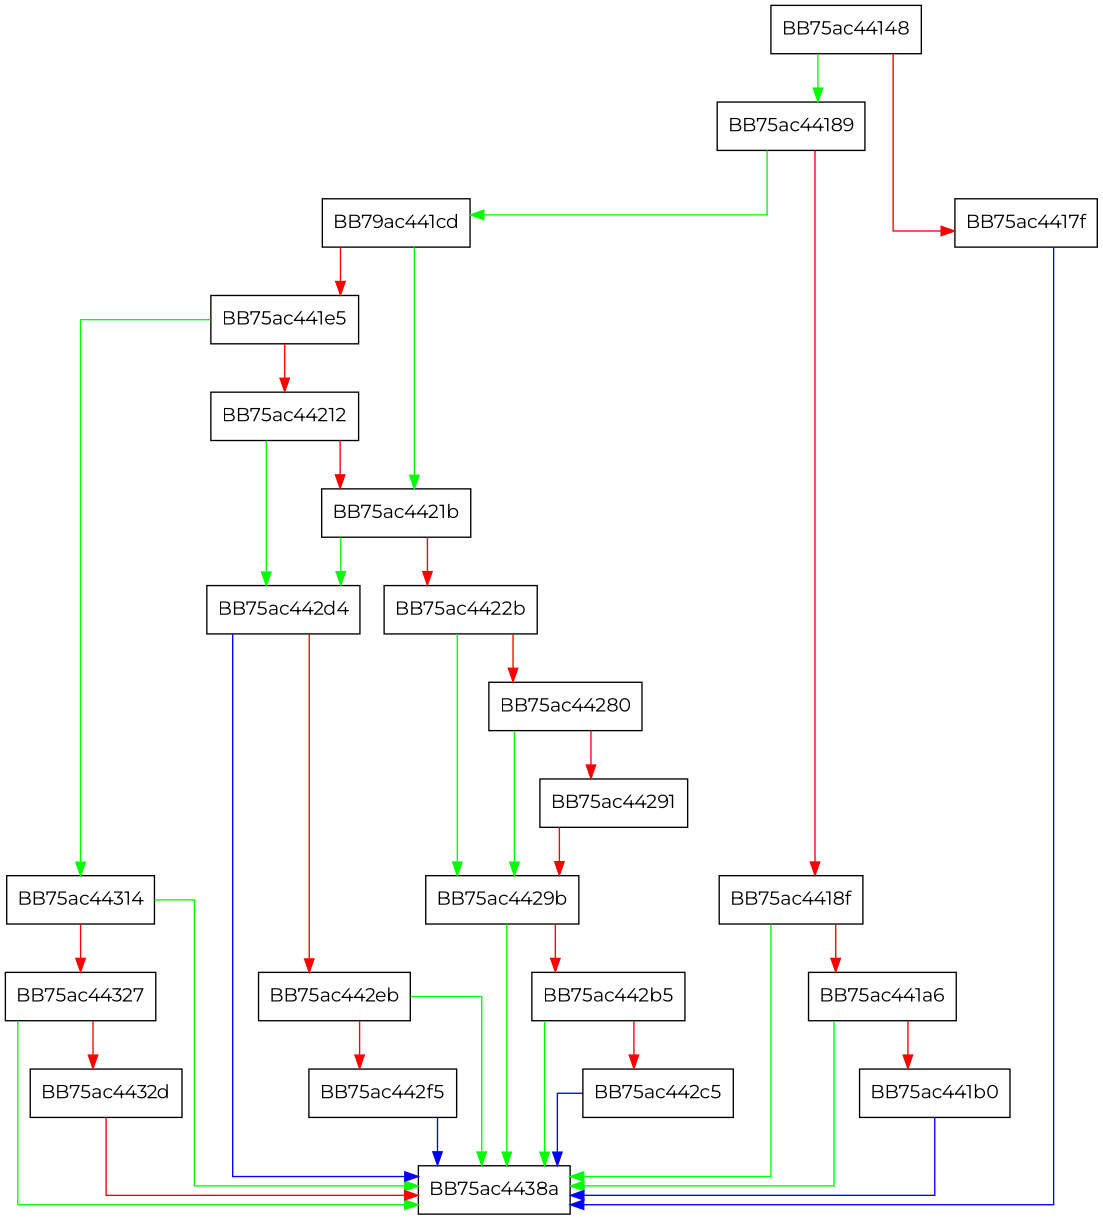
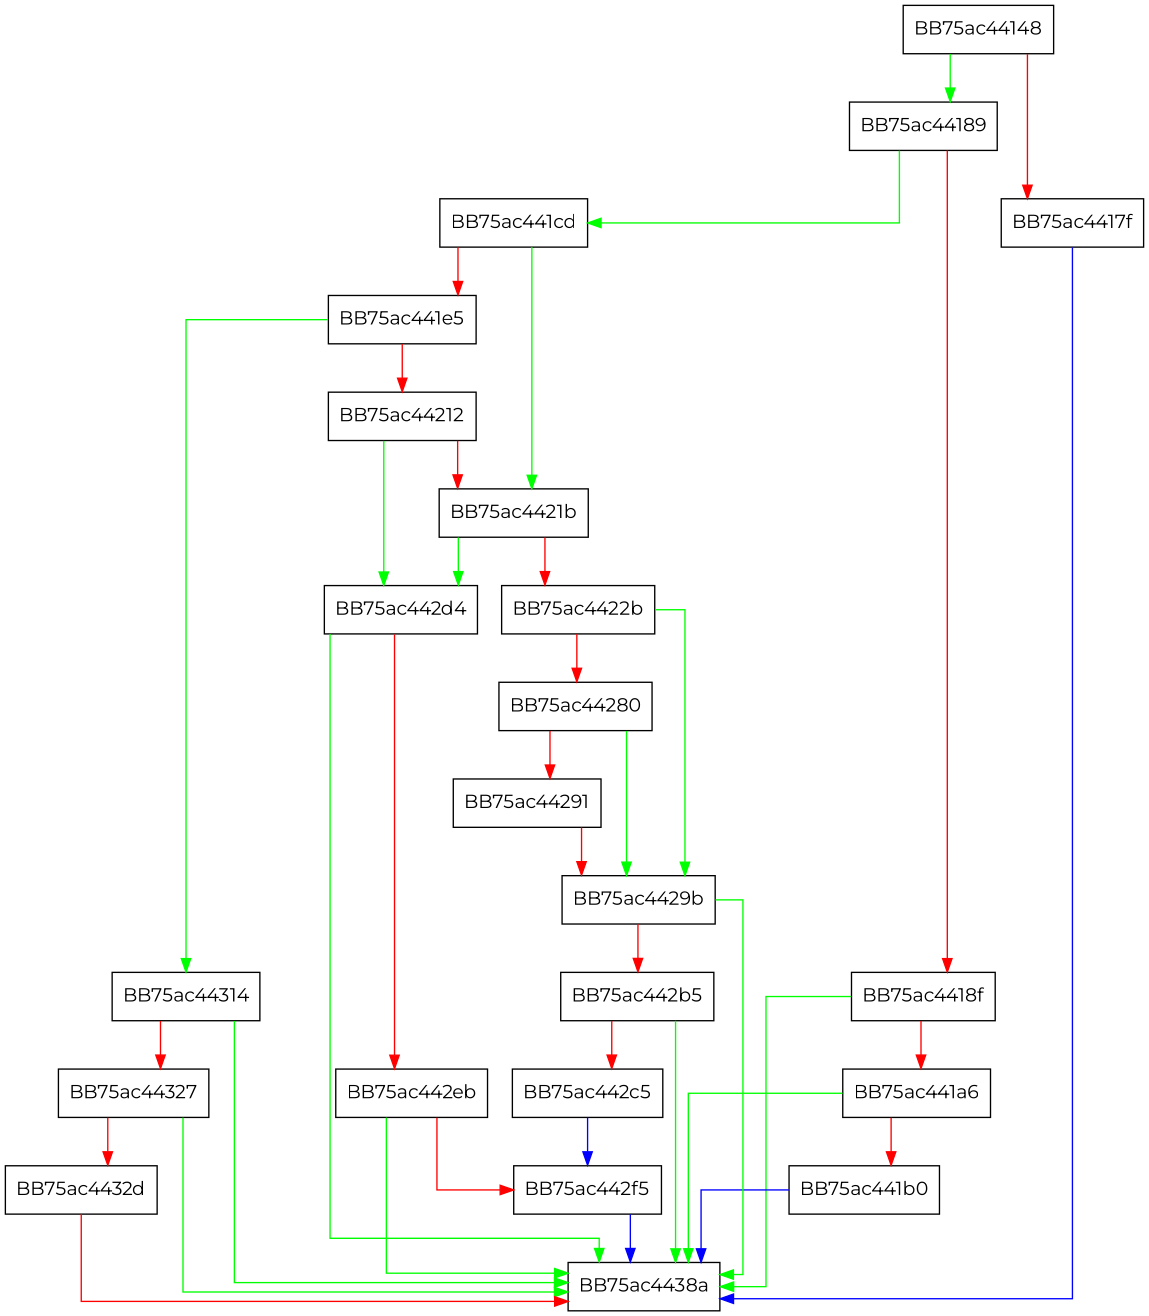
node "BB79ac441cd": label "BB79ac441cd" -> "BB75ac441cd"
edge "BB75ac442d4" -> "BB75ac4438a": color blue -> green
edge "BB75ac442c5" -> "BB75ac4438a": now "BB75ac442c5" -> "BB75ac442f5"
